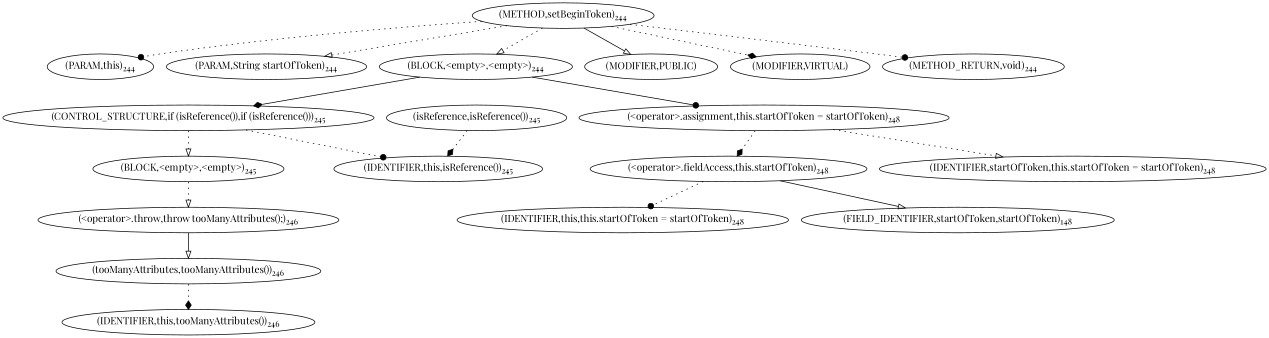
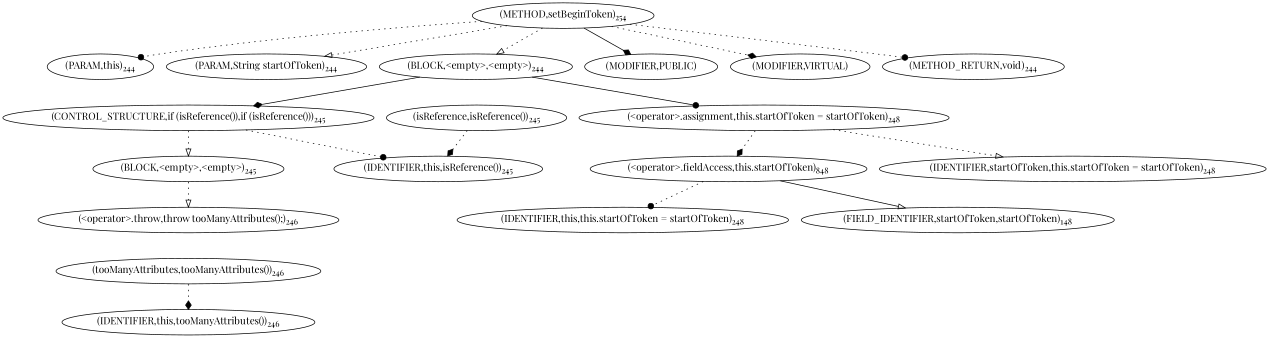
node "(METHOD,setBeginToken)": text "244" -> "254"
edge "(METHOD,setBeginToken)" -> "(MODIFIER,PUBLIC)": arrowhead onormal -> diamond
node "(<operator>.fieldAccess,this.startOfToken)": text "248" -> "848"
edge "(<operator>.throw,throw tooManyAttributes();)" -> "(tooManyAttributes,tooManyAttributes())": removed
